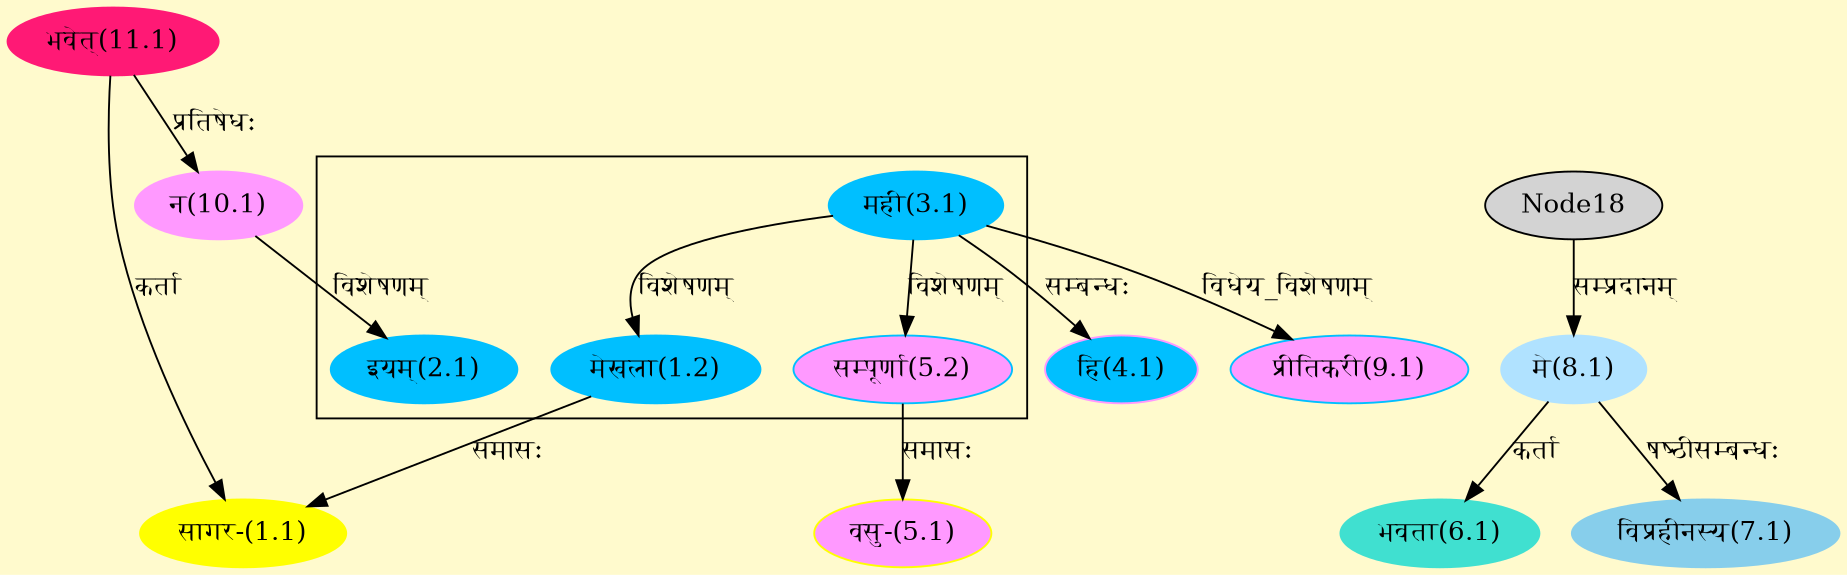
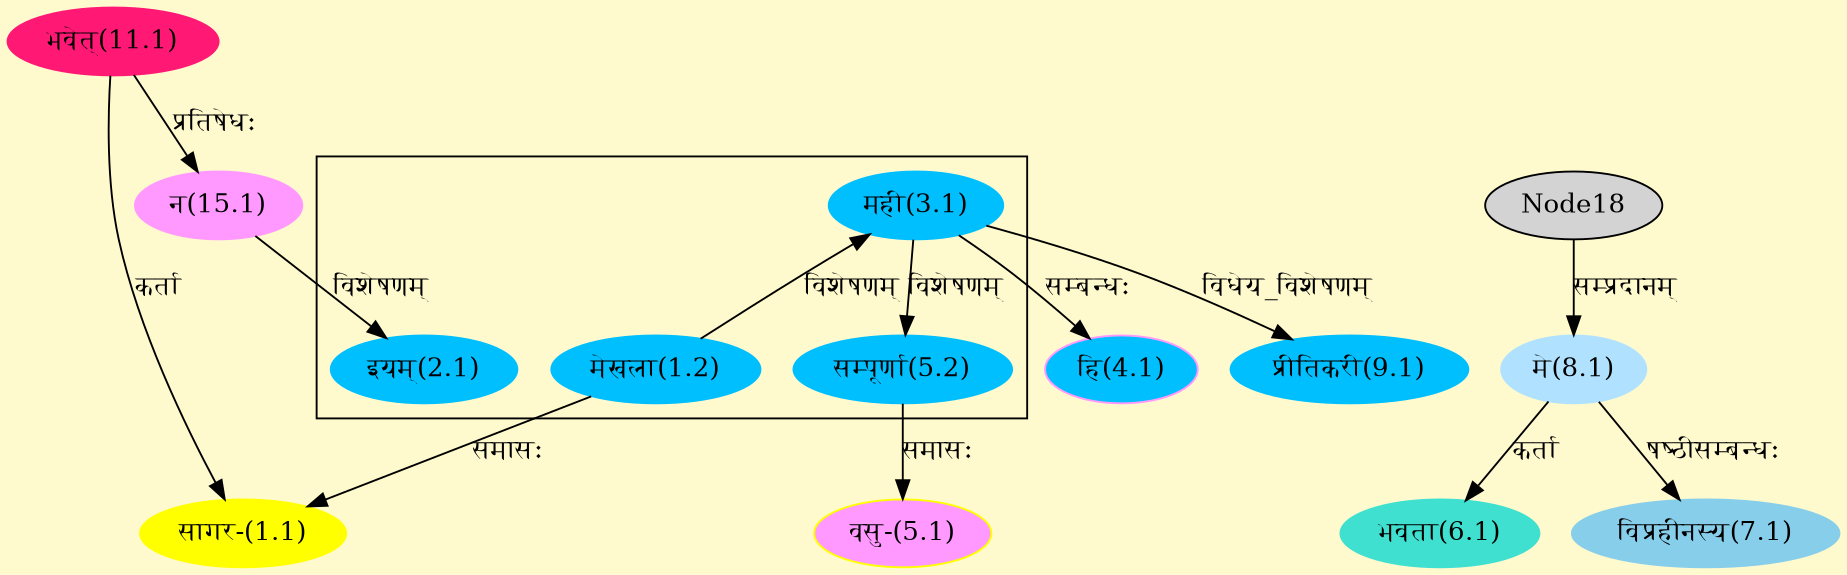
node "न(10.1)": label "न(10.1)" -> "न(15.1)"
edge "मही(3.1)" -> "मेखला(1.2)": reversed
node "सम्पूर्णा(5.2)": fillcolor #ff99ff -> #00bfff
node "प्रीतिकरी(9.1)": fillcolor #ff99ff -> #00bfff
